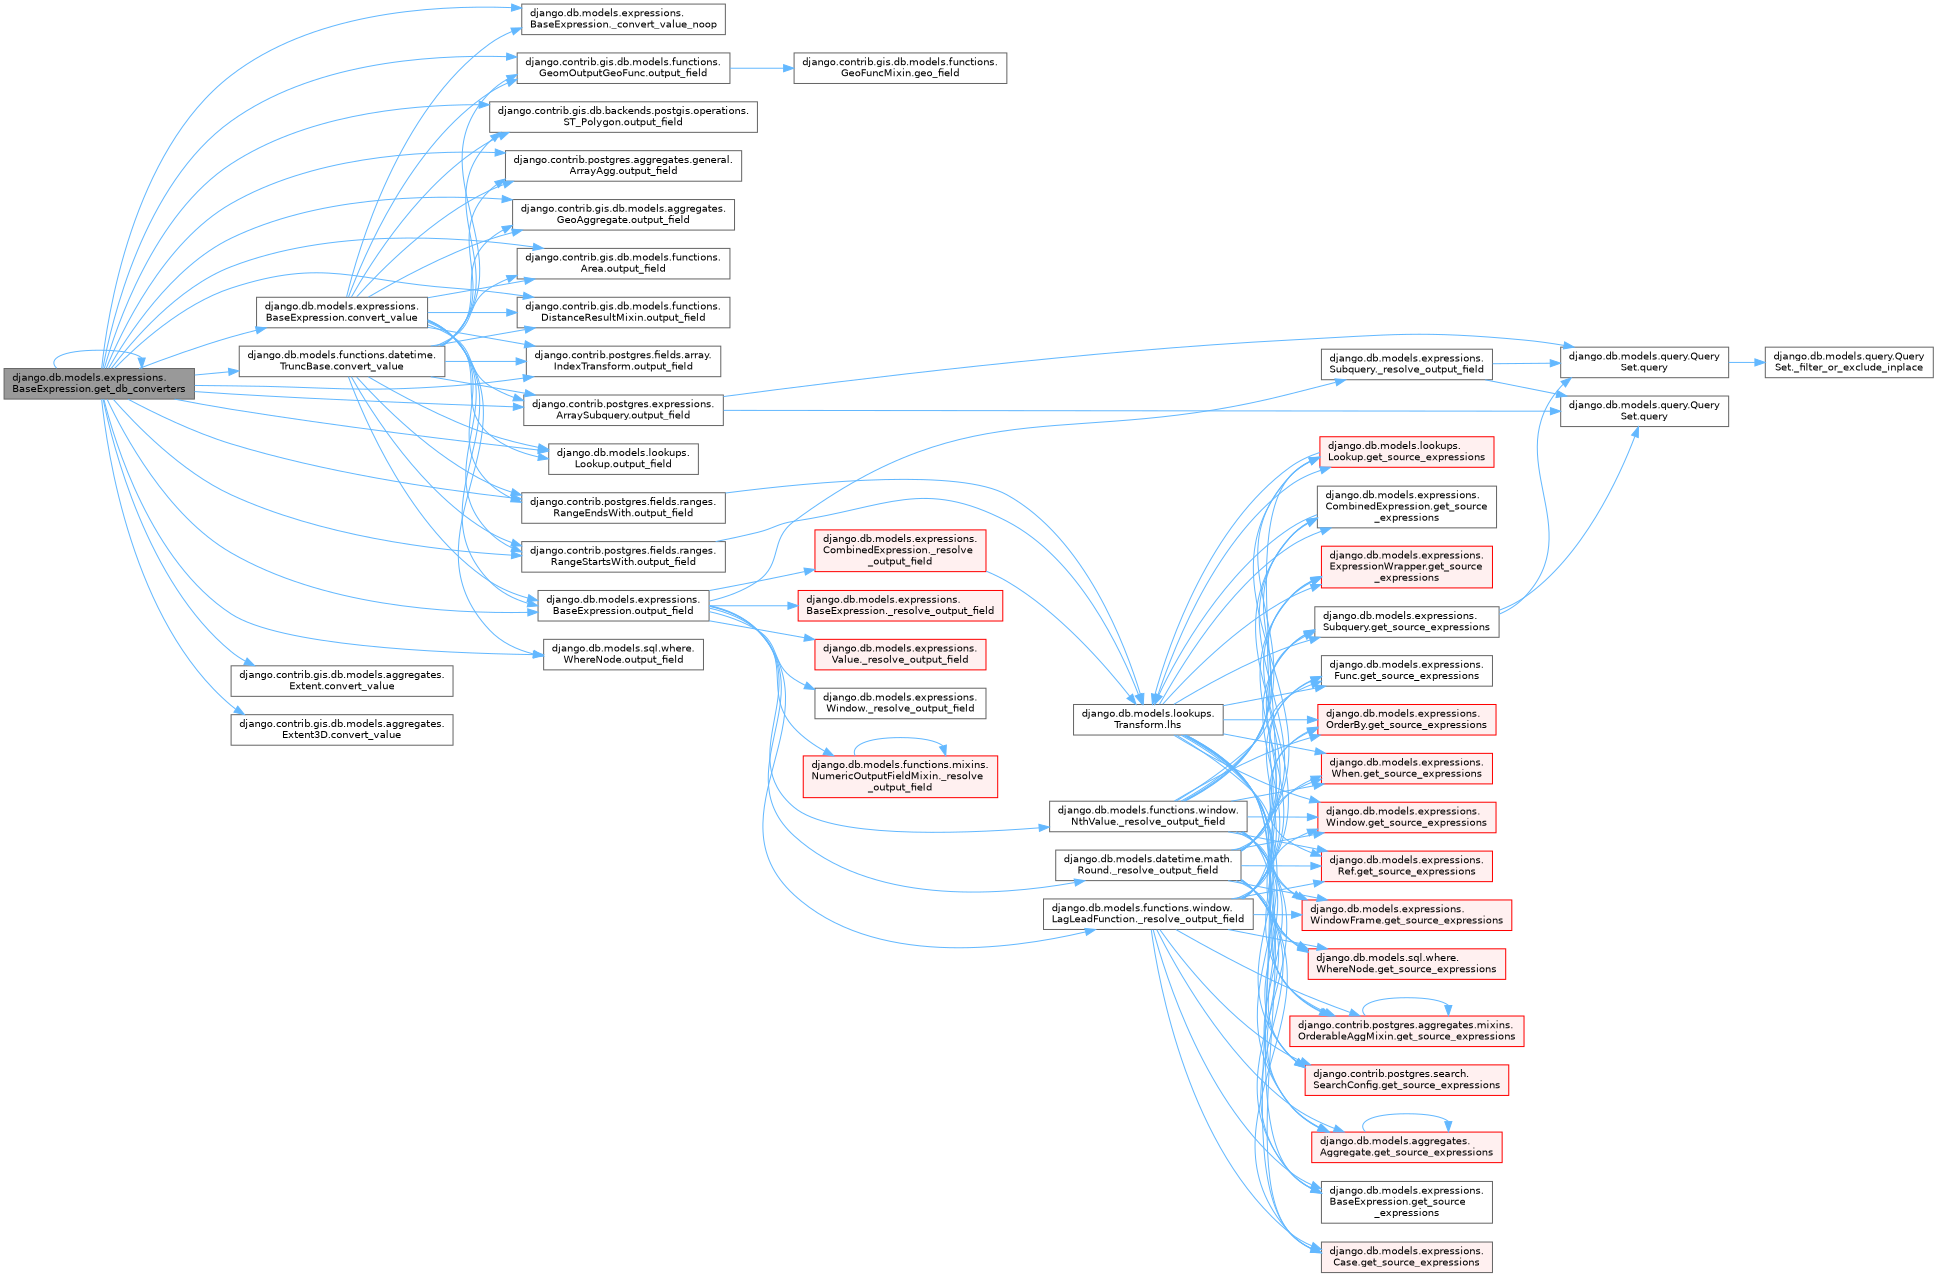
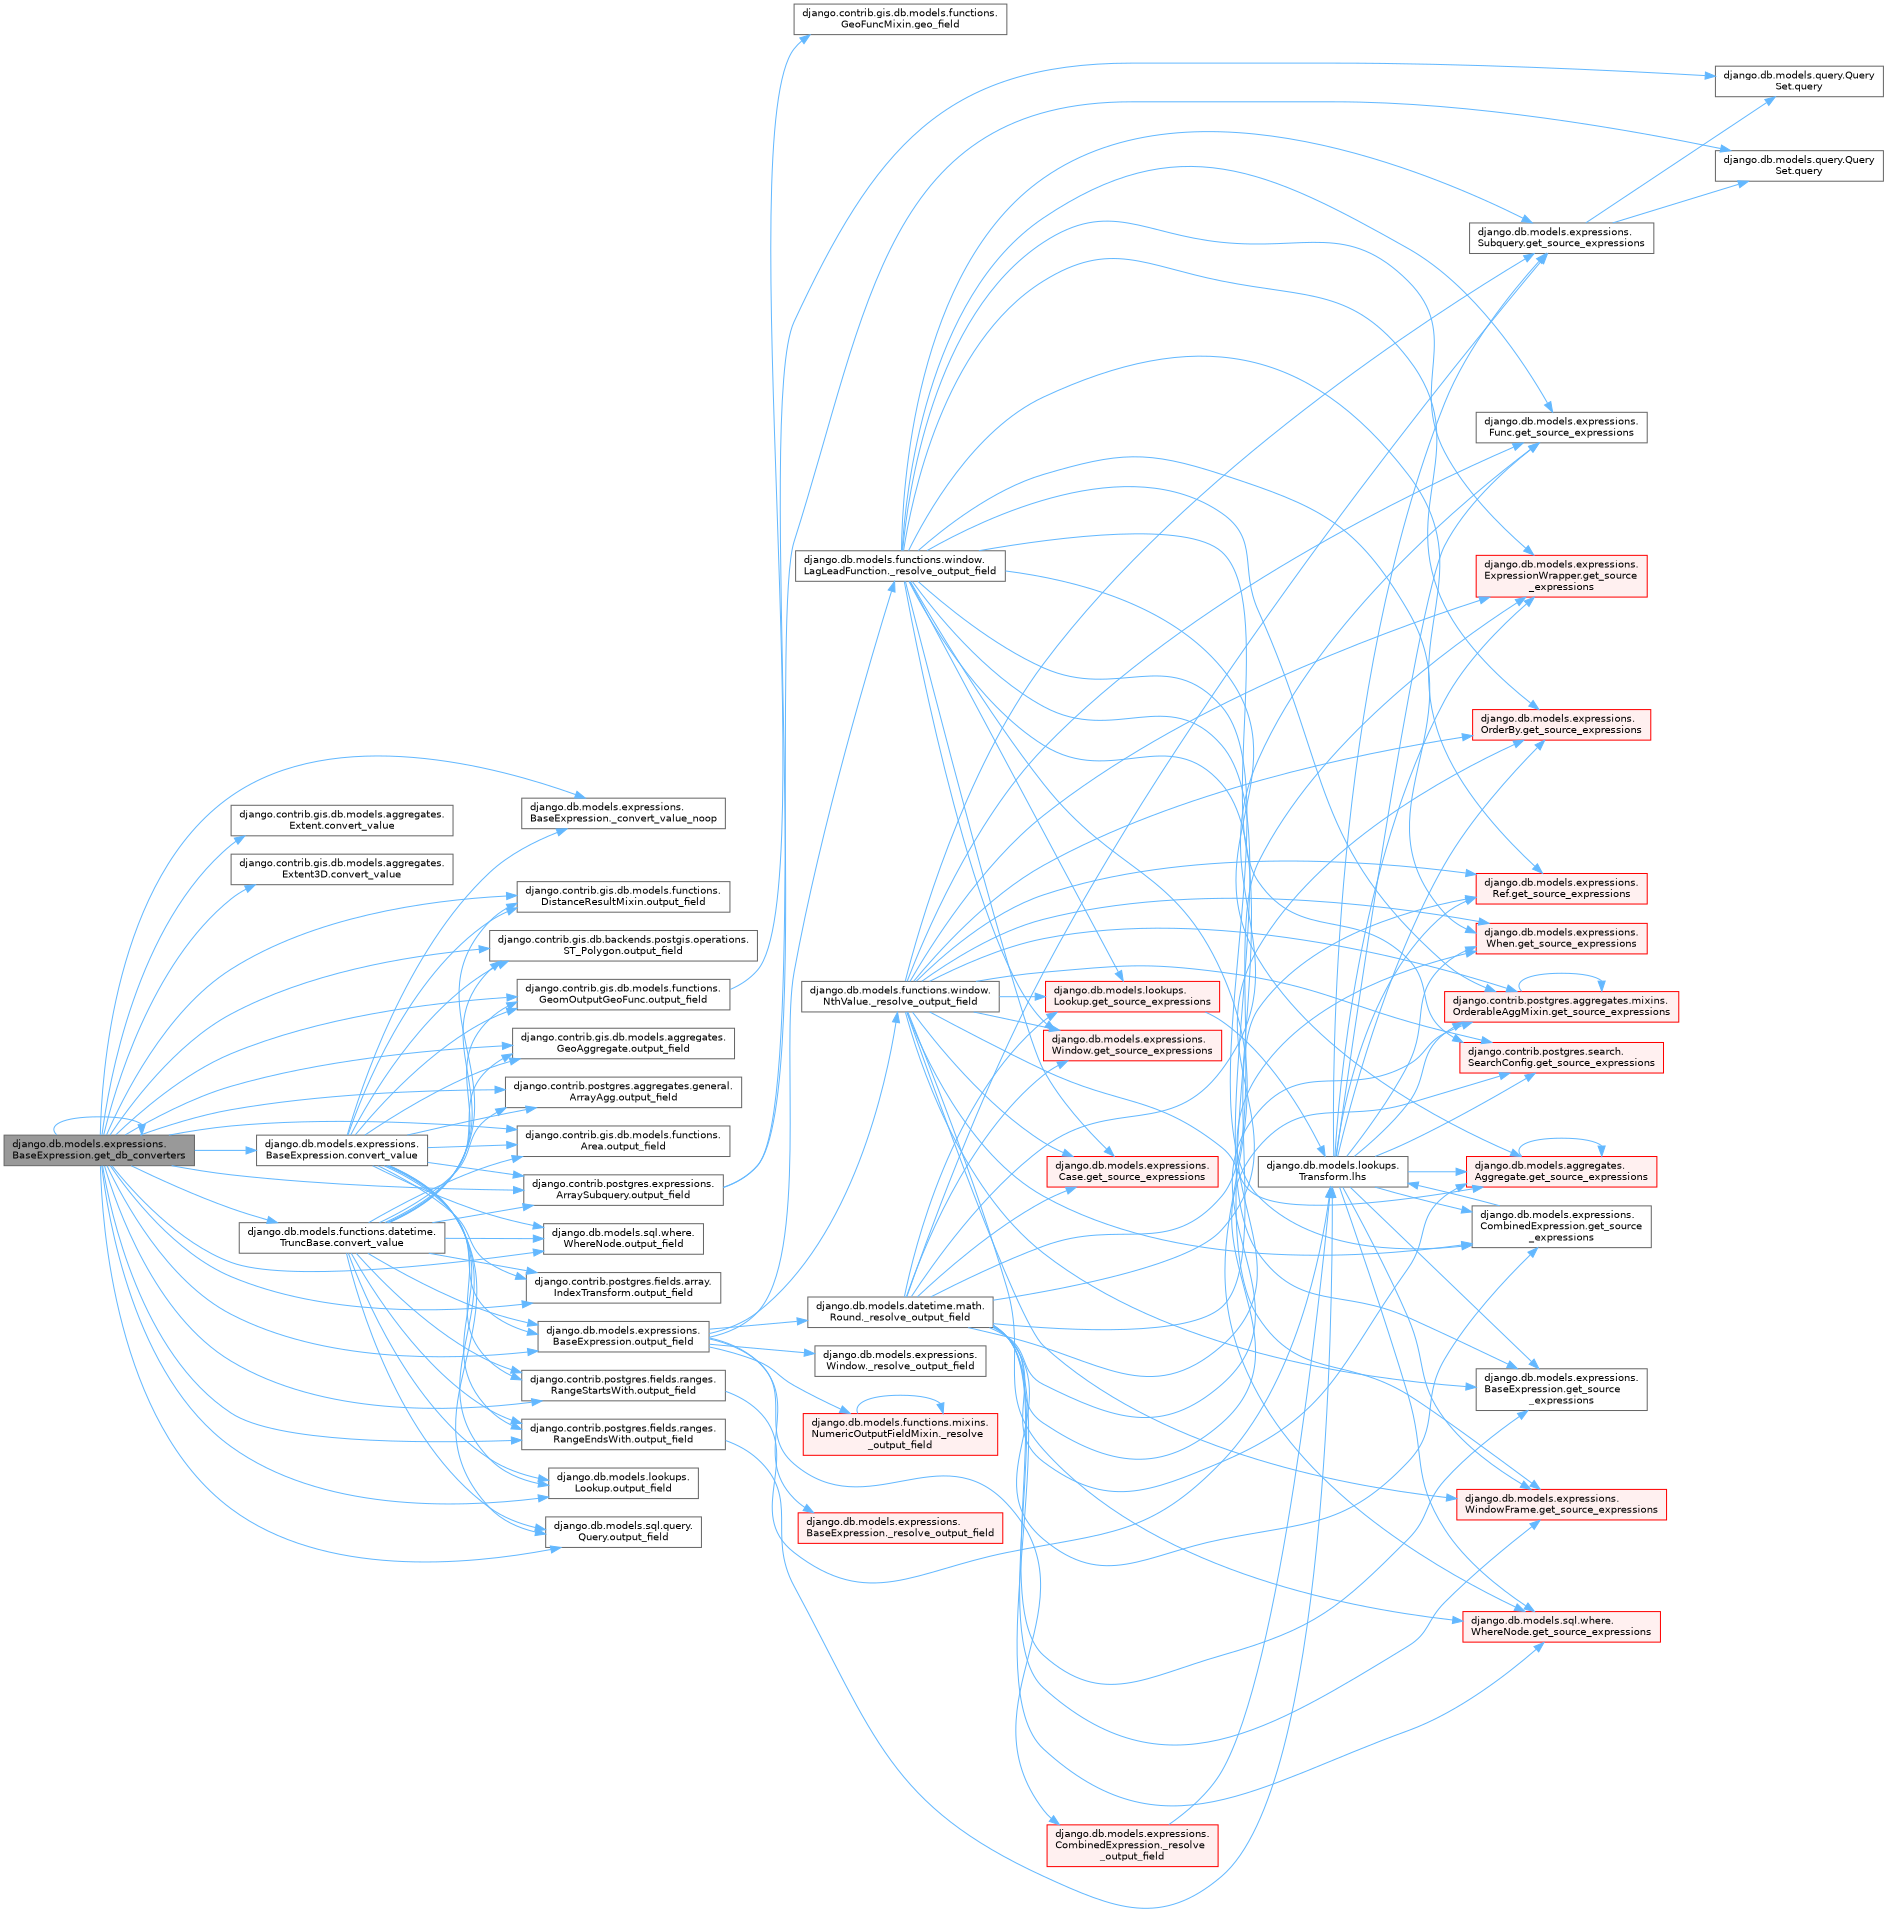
node "django.db.models.query.Query Set._filter_or_exclude_inplace": removed
node "django.db.models.expressions. Subquery._resolve_output_field": removed
edge "django.db.models.lookups. Transform.lhs" -> "django.db.models.lookups. Lookup.get_source_expressions": removed
node "django.db.models.expressions. Value._resolve_output_field": removed
edge "django.db.models.lookups. Transform.lhs" -> "django.db.models.expressions. Window.get_source_expressions": removed
edge "django.db.models.lookups. Transform.lhs" -> "django.db.models.expressions. Case.get_source_expressions": removed
edge "django.db.models.functions.datetime. TruncBase.convert_value" -> "django.db.models.sql.where. WhereNode.output_field": added
node "django.db.models.expressions. Case.get_source_expressions": color grey40 -> red
node "django.db.models.sql.query. Query.output_field": added
